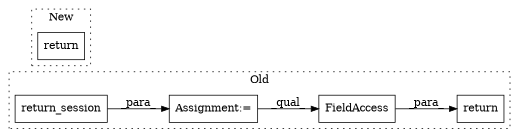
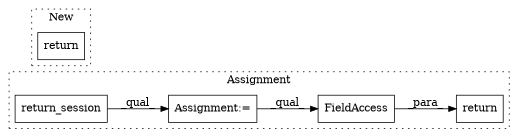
cluster "Old": label "Old" -> "Assignment"
edge "return_session" -> "Assignment:=": label "_para_" -> "_qual_"
